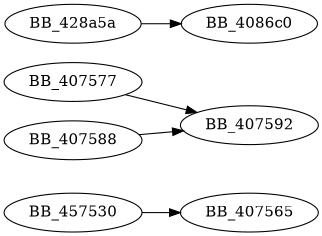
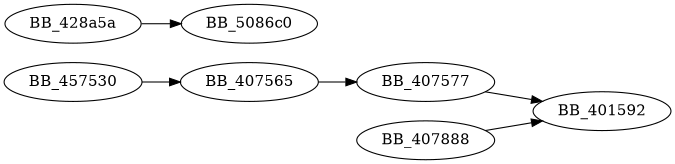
node "BB_4086c0": label "BB_4086c0" -> "BB_5086c0"
edge "BB_407565" -> "BB_407577": added
node "BB_407592": label "BB_407592" -> "BB_401592"
node "BB_407588": label "BB_407588" -> "BB_407888"
